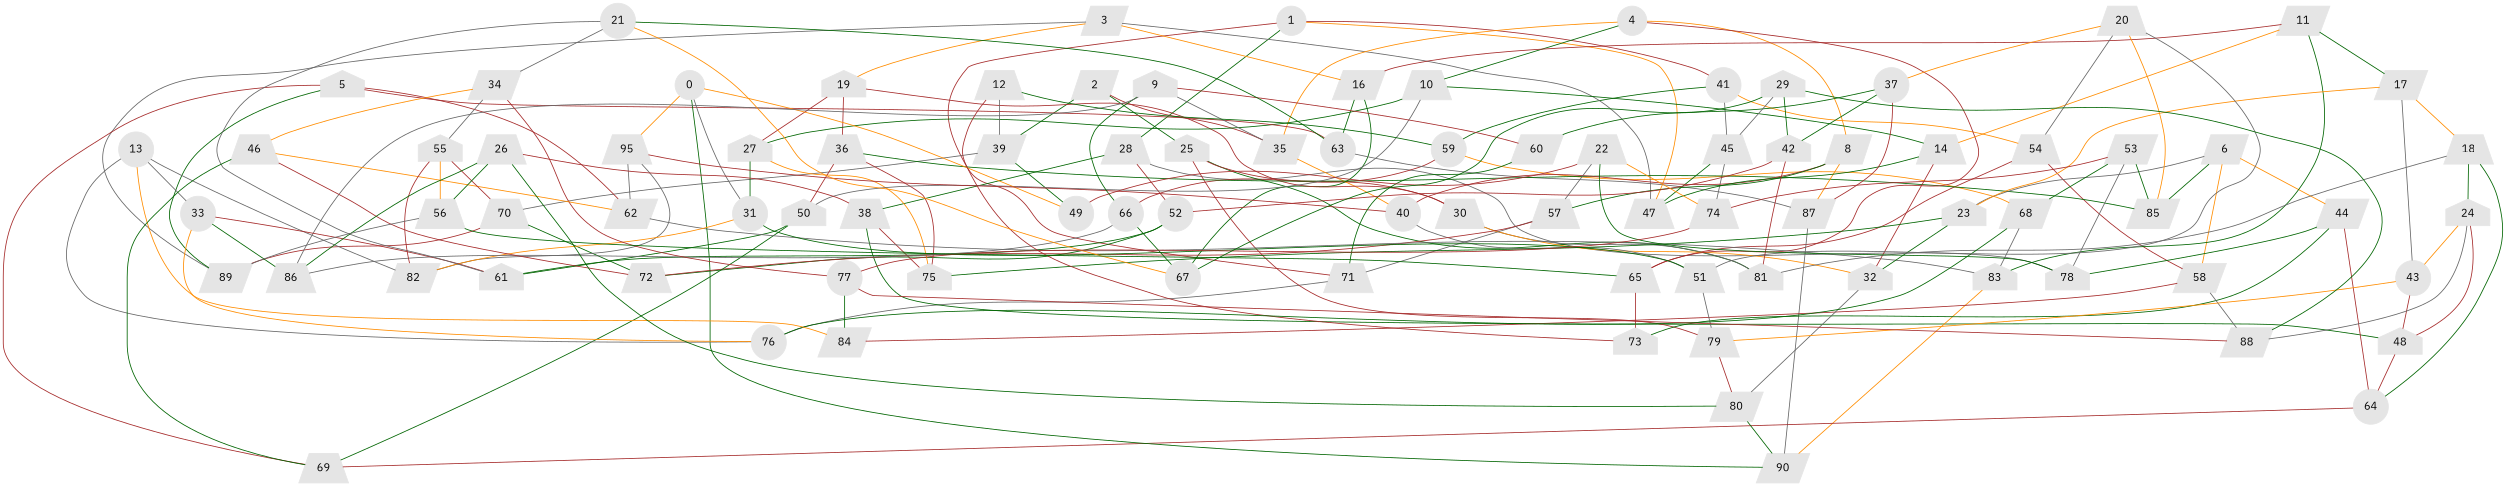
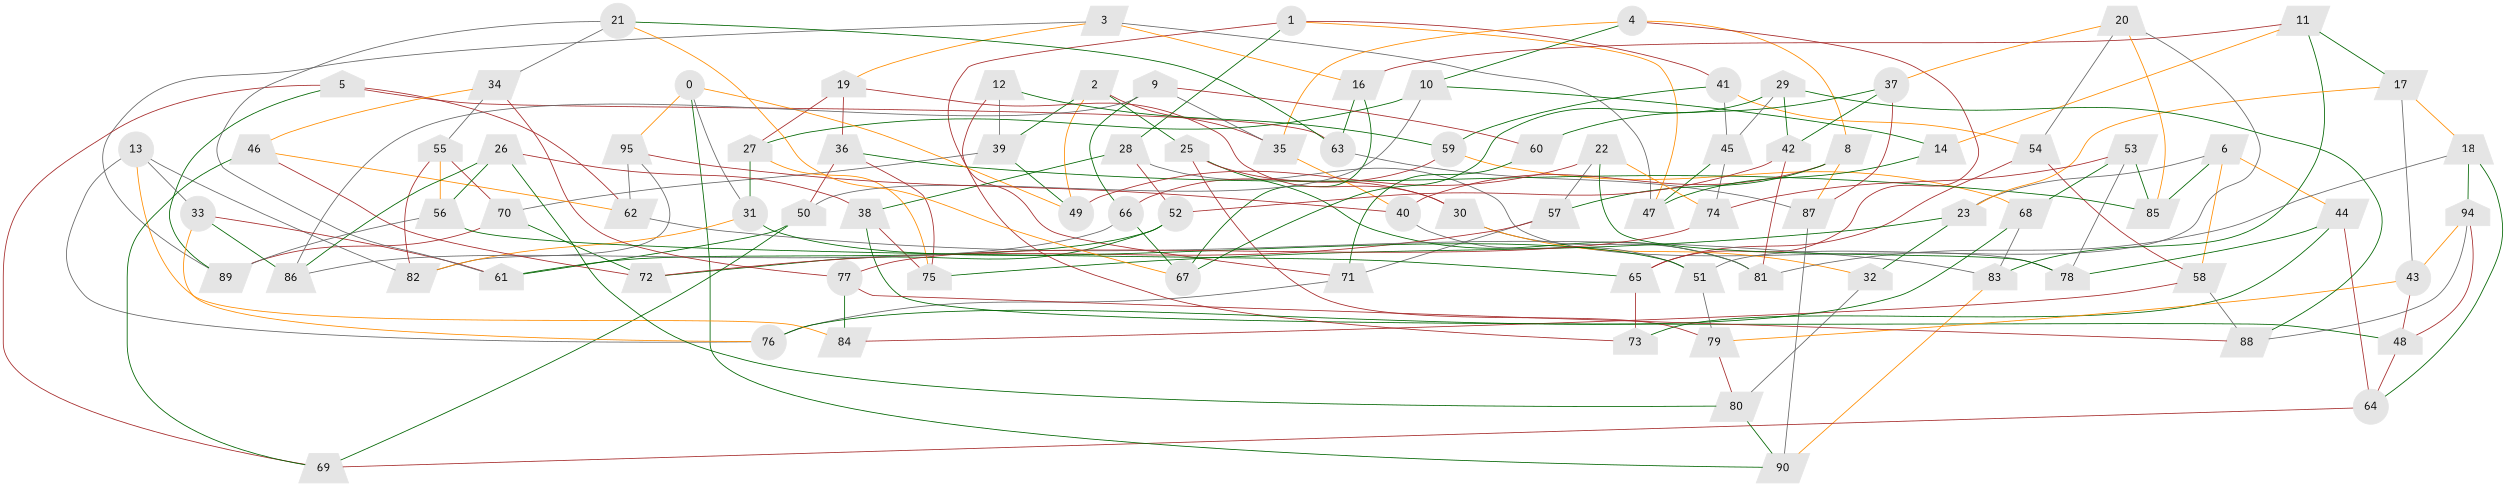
edge "2" -- "49": added
edge "14" -- "32": removed
node "24": label "24" -> "94"
